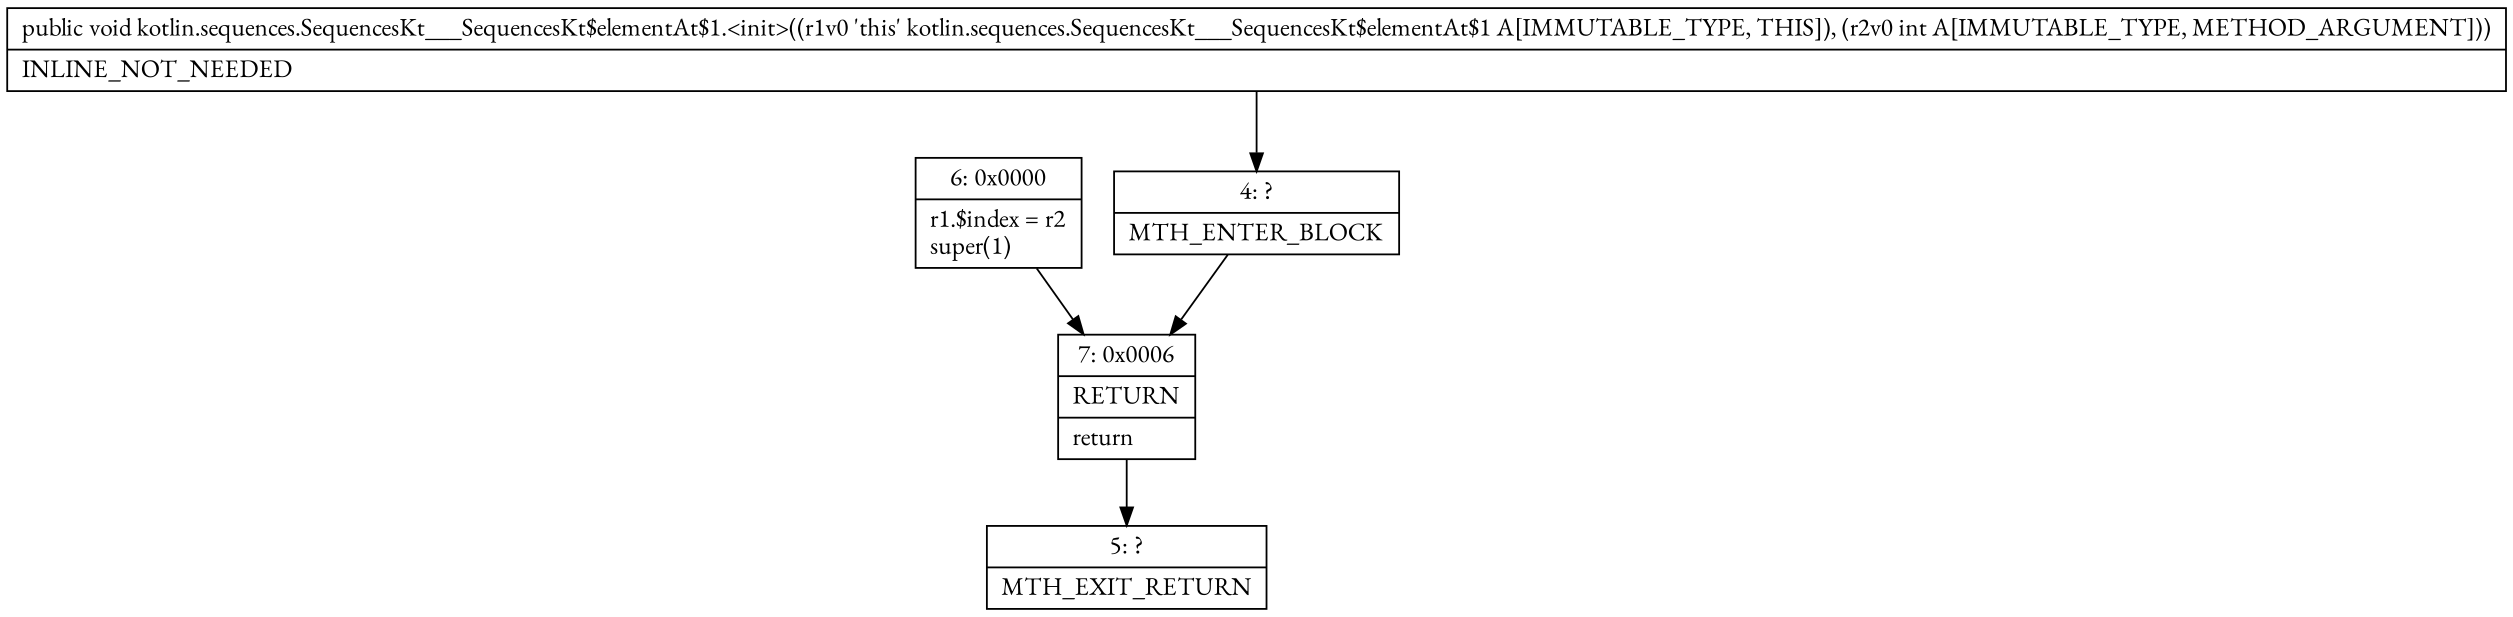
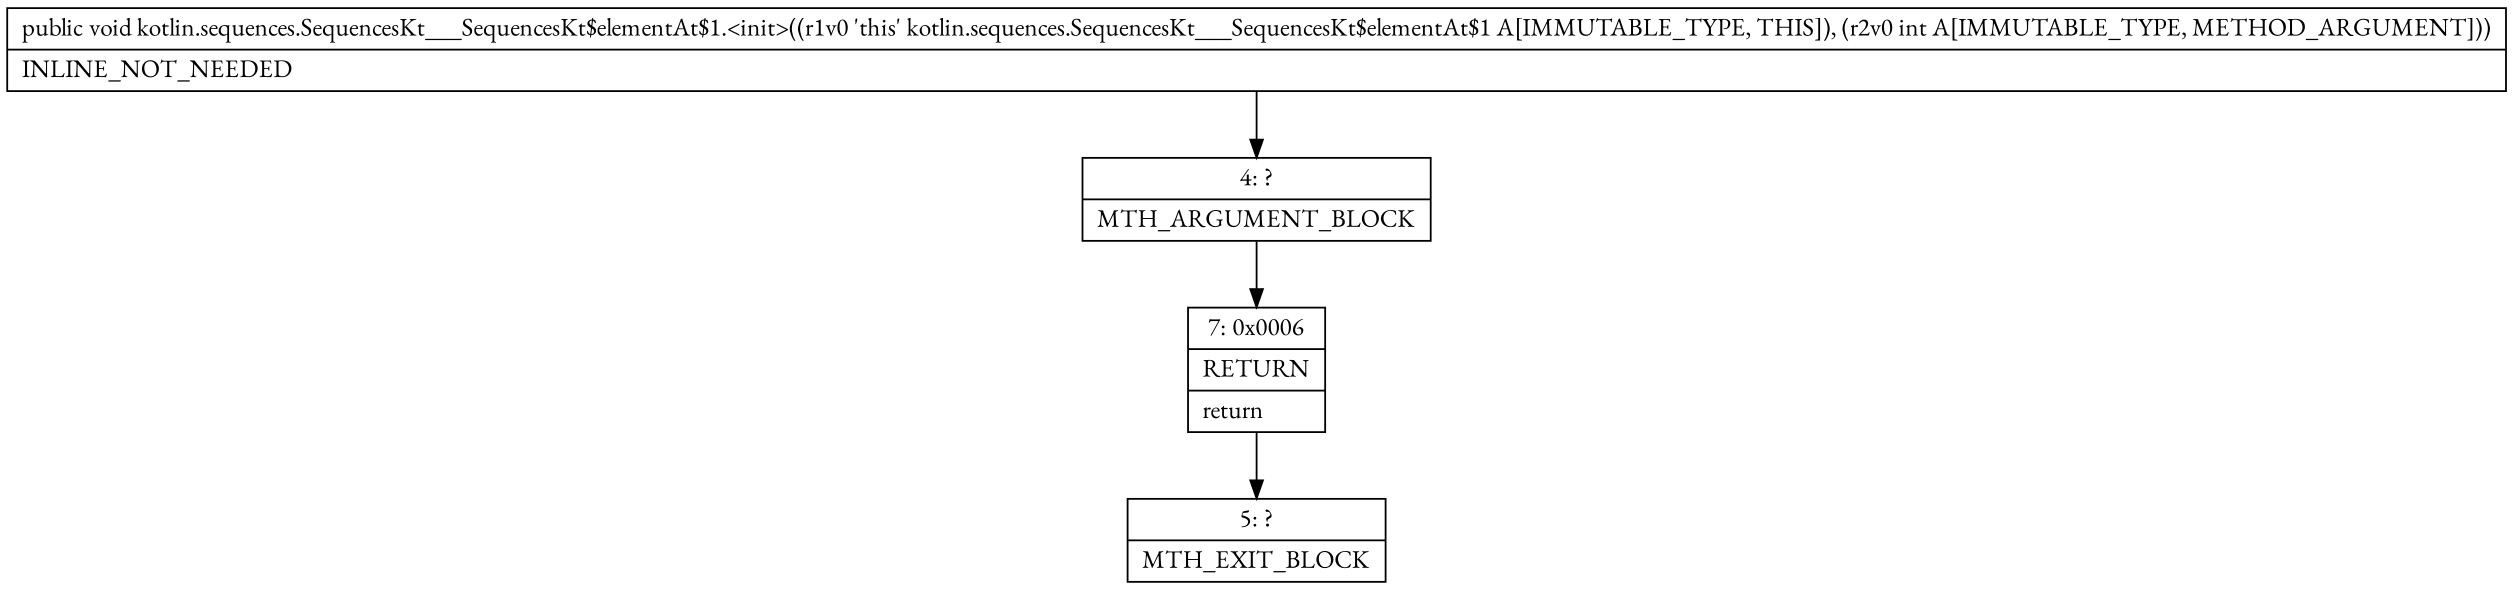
node "6: 0x0000": removed
node "4: ?": text "MTH_ENTER_BLOCK" -> "MTH_ARGUMENT_BLOCK"
node "5: ?": text "MTH_EXIT_RETURN" -> "MTH_EXIT_BLOCK"
